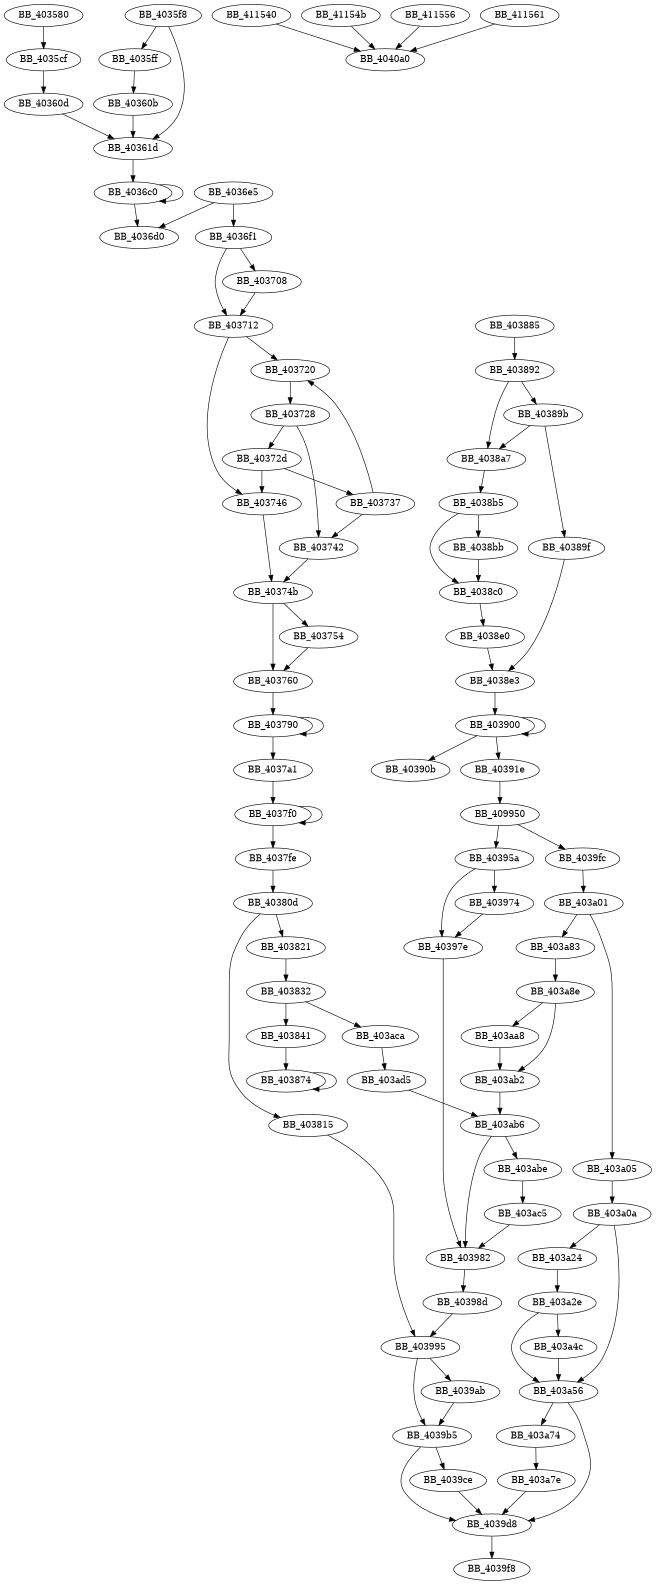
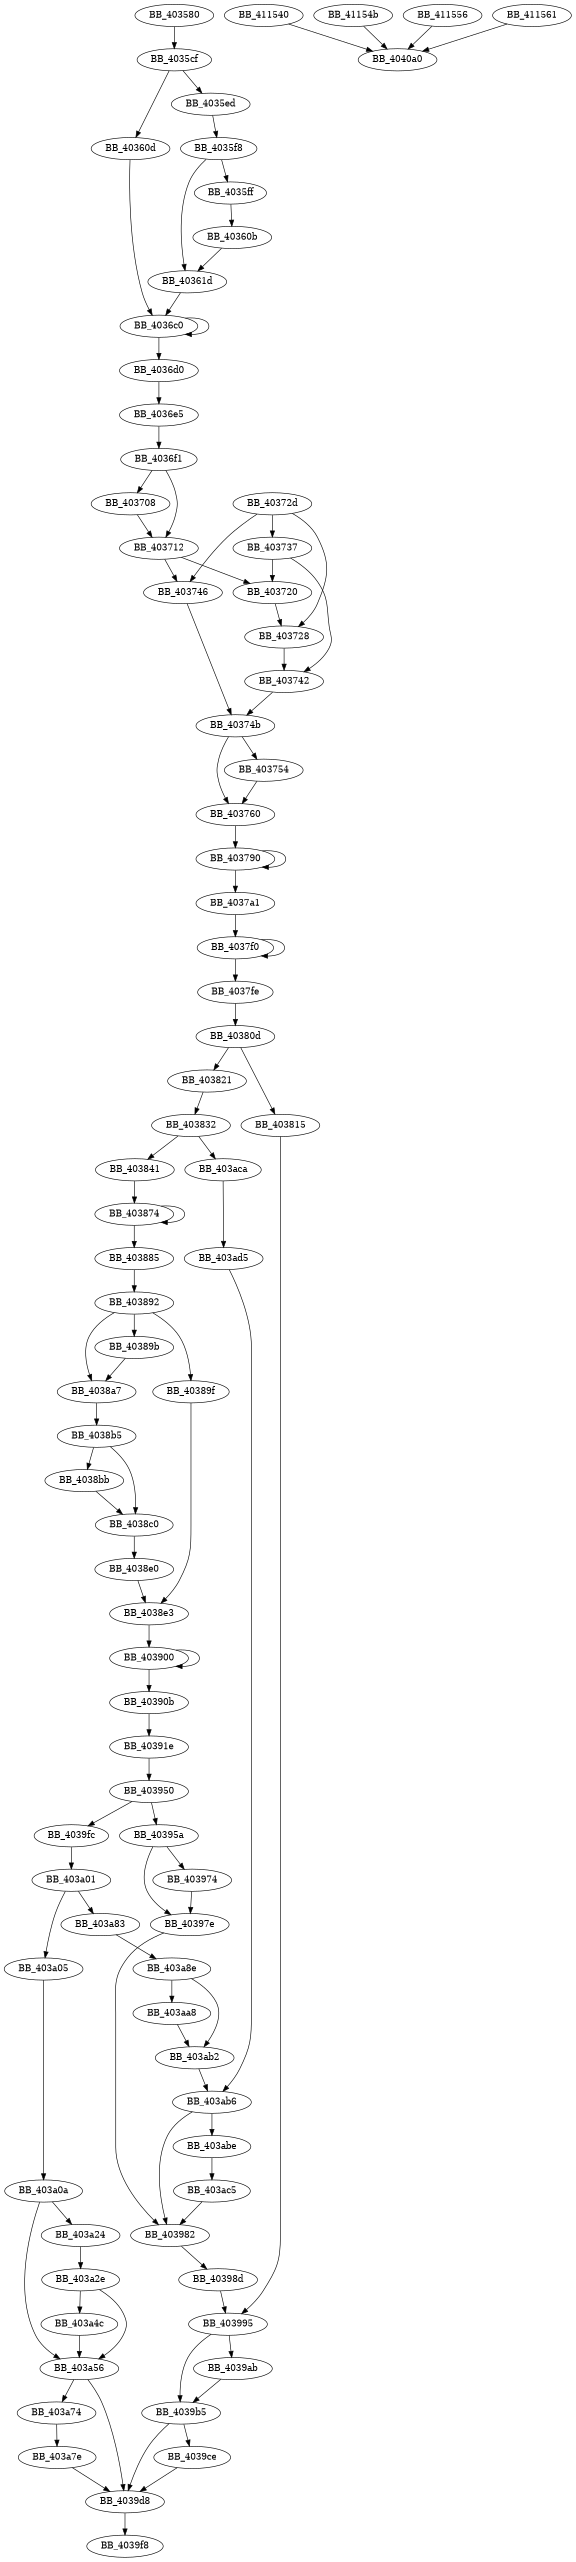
node "BB_4035ed": added
edge "BB_40360d" -> "BB_40361d": now "BB_40360d" -> "BB_4036c0"
edge "BB_4036e5" -> "BB_4036d0": reversed
edge "BB_403728" -> "BB_40372d": reversed
edge "BB_40389b" -> "BB_40389f": now "BB_403892" -> "BB_40389f"
edge "BB_403900" -> "BB_40391e": now "BB_40390b" -> "BB_40391e"
node "BB_409950": label "BB_409950" -> "BB_403950"
edge "BB_403874" -> "BB_403885": added
